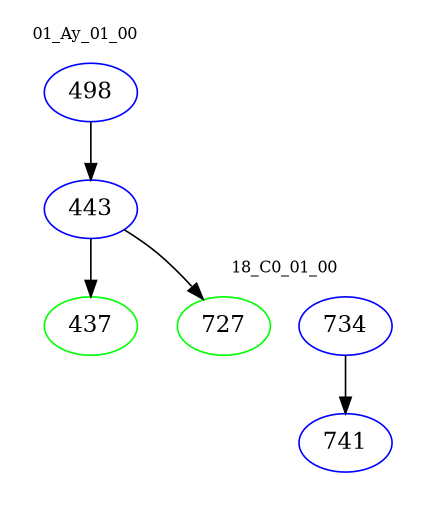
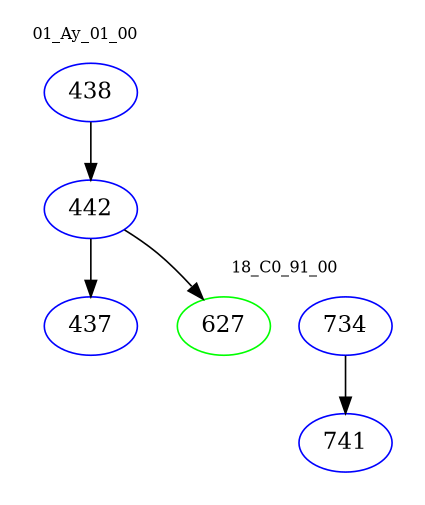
node "498": label "498" -> "438"
node "443": label "443" -> "442"
cluster "18_C0_01_00": label "18_C0_01_00" -> "18_C0_91_00"
node "437": color green -> blue
node "727": label "727" -> "627"
